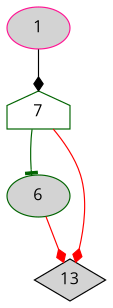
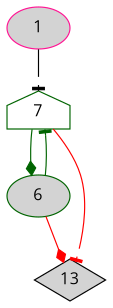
edge "1" -> "7": arrowhead diamond -> tee
edge "7" -> "6": arrowhead tee -> diamond
edge "6" -> "7": added
edge "7" -> "13": arrowhead diamond -> tee
